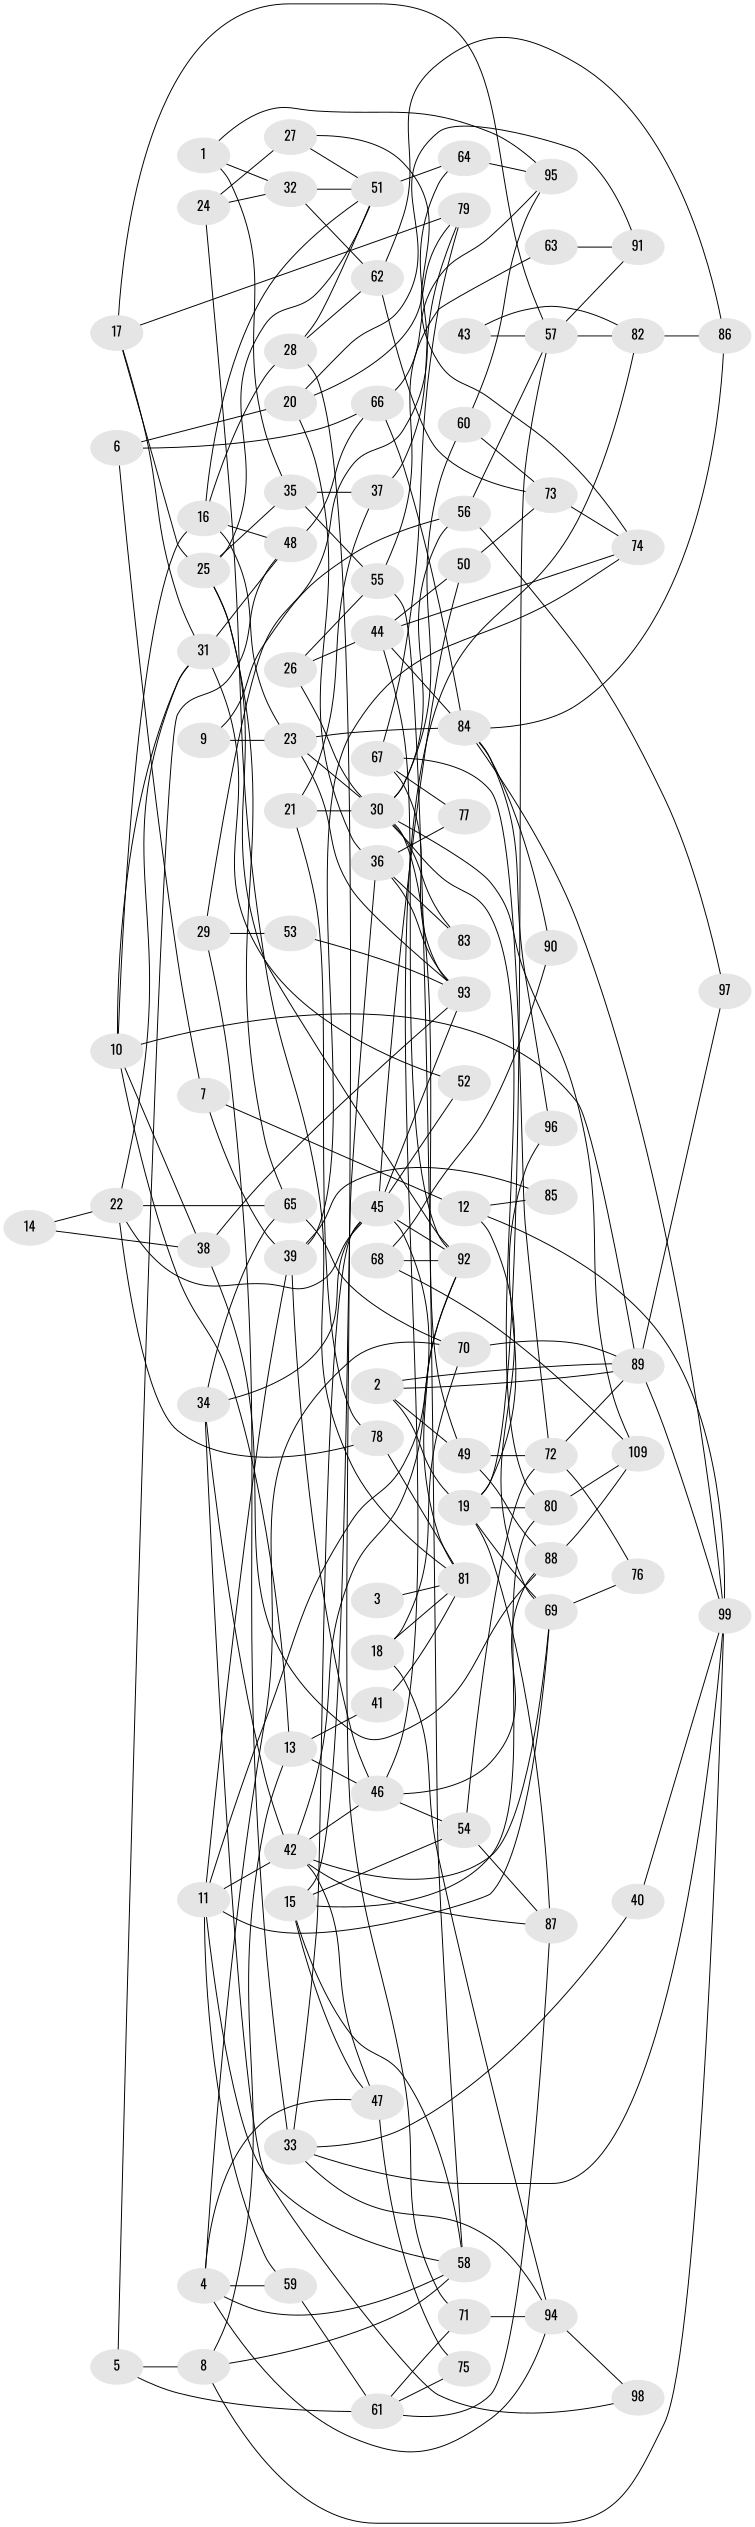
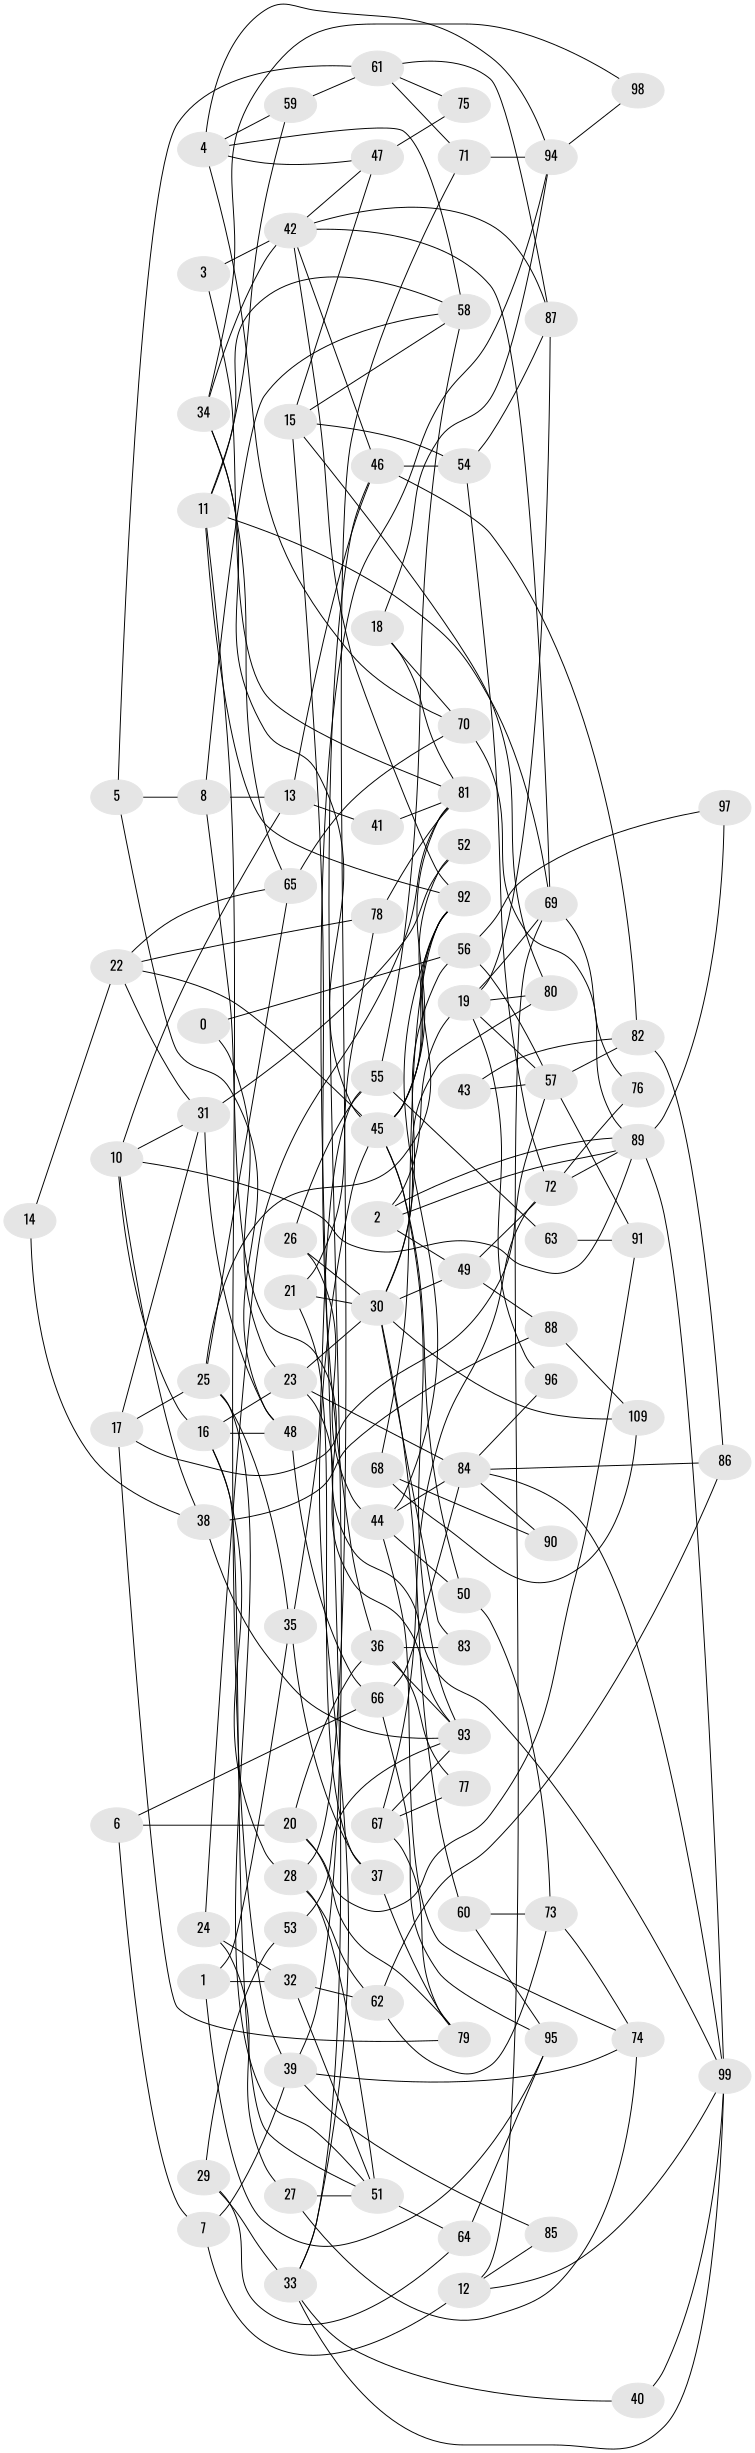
node "9": label "9" -> "0"
edge "109" -- "80": removed
edge "88" -- "46": removed
edge "42" -- "11": now "42" -- "3"
